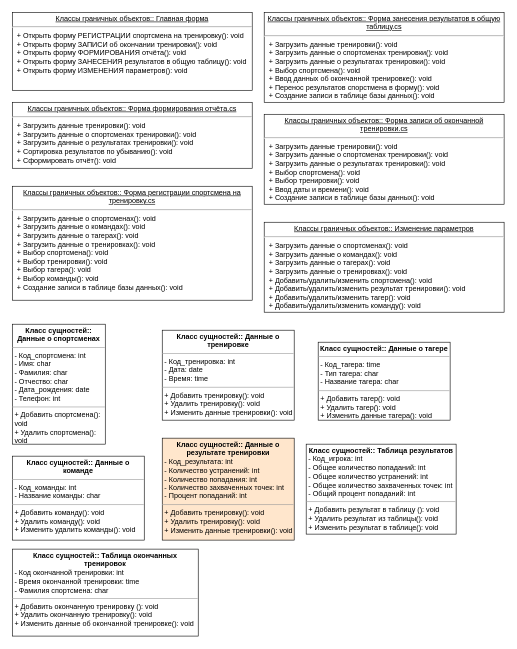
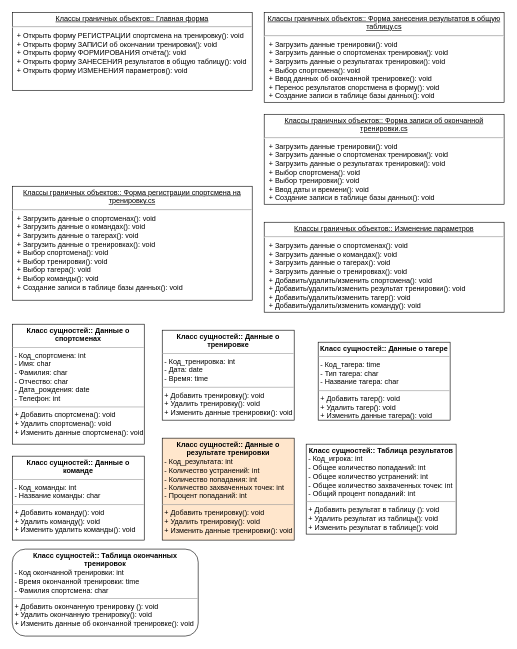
node "Классы граничных объектов:: Форма формирования отчёта.cs + Загрузить данные тренировки(): void + Загрузить данные о спортсменах тренировки(): void + Загрузить данные о результатах тренировки(): void + Сортировка результатов по убыванию(): void + Сформировать отчёт(): void": removed
node "Класс сущностей:: Данные о спортсменах - Код_спортсмена: int - Имя: char - Фамилия: char - Отчество: char - Дата_рождения: date - Телефон: int + Добавить спортсмена(): void + Удалить спортсмена(): void + Изменить данные спортсмена(): void": size 93x120 -> 132x120
node "Класс сущностей:: Таблица окончанных тренировок - Код окончанной тренировки: int - Время окончанной тренировки: time - Фамилия спортсмена: char + Добавить окончанную тренировку (): void + Удалить окончанную тренировку(): void + Изменить данные об окончанной тренировке(): void": shape rectangle -> rounded rectangle
